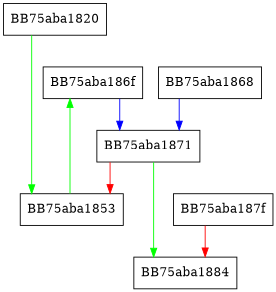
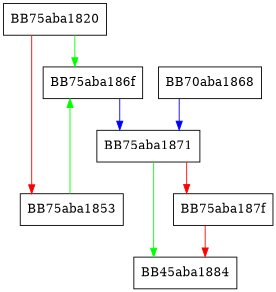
edge "BB75aba1820" -> "BB75aba186f": added
node "BB75aba1868": label "BB75aba1868" -> "BB70aba1868"
edge "BB75aba1820" -> "BB75aba1853": color green -> red
edge "BB75aba1871" -> "BB75aba1853": now "BB75aba1871" -> "BB75aba187f"
node "BB75aba1884": label "BB75aba1884" -> "BB45aba1884"
